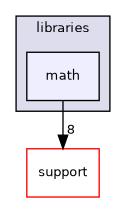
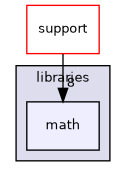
edge "math" -> "support": reversed
